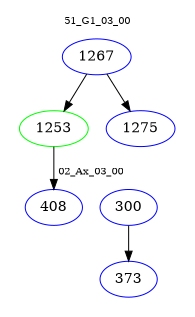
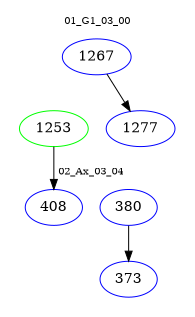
cluster "51_G1_03_00": label "51_G1_03_00" -> "01_G1_03_00"
edge "1267" -> "1253": removed
node "1275": label "1275" -> "1277"
cluster "02_Ax_03_00": label "02_Ax_03_00" -> "02_Ax_03_04"
node "300": label "300" -> "380"
